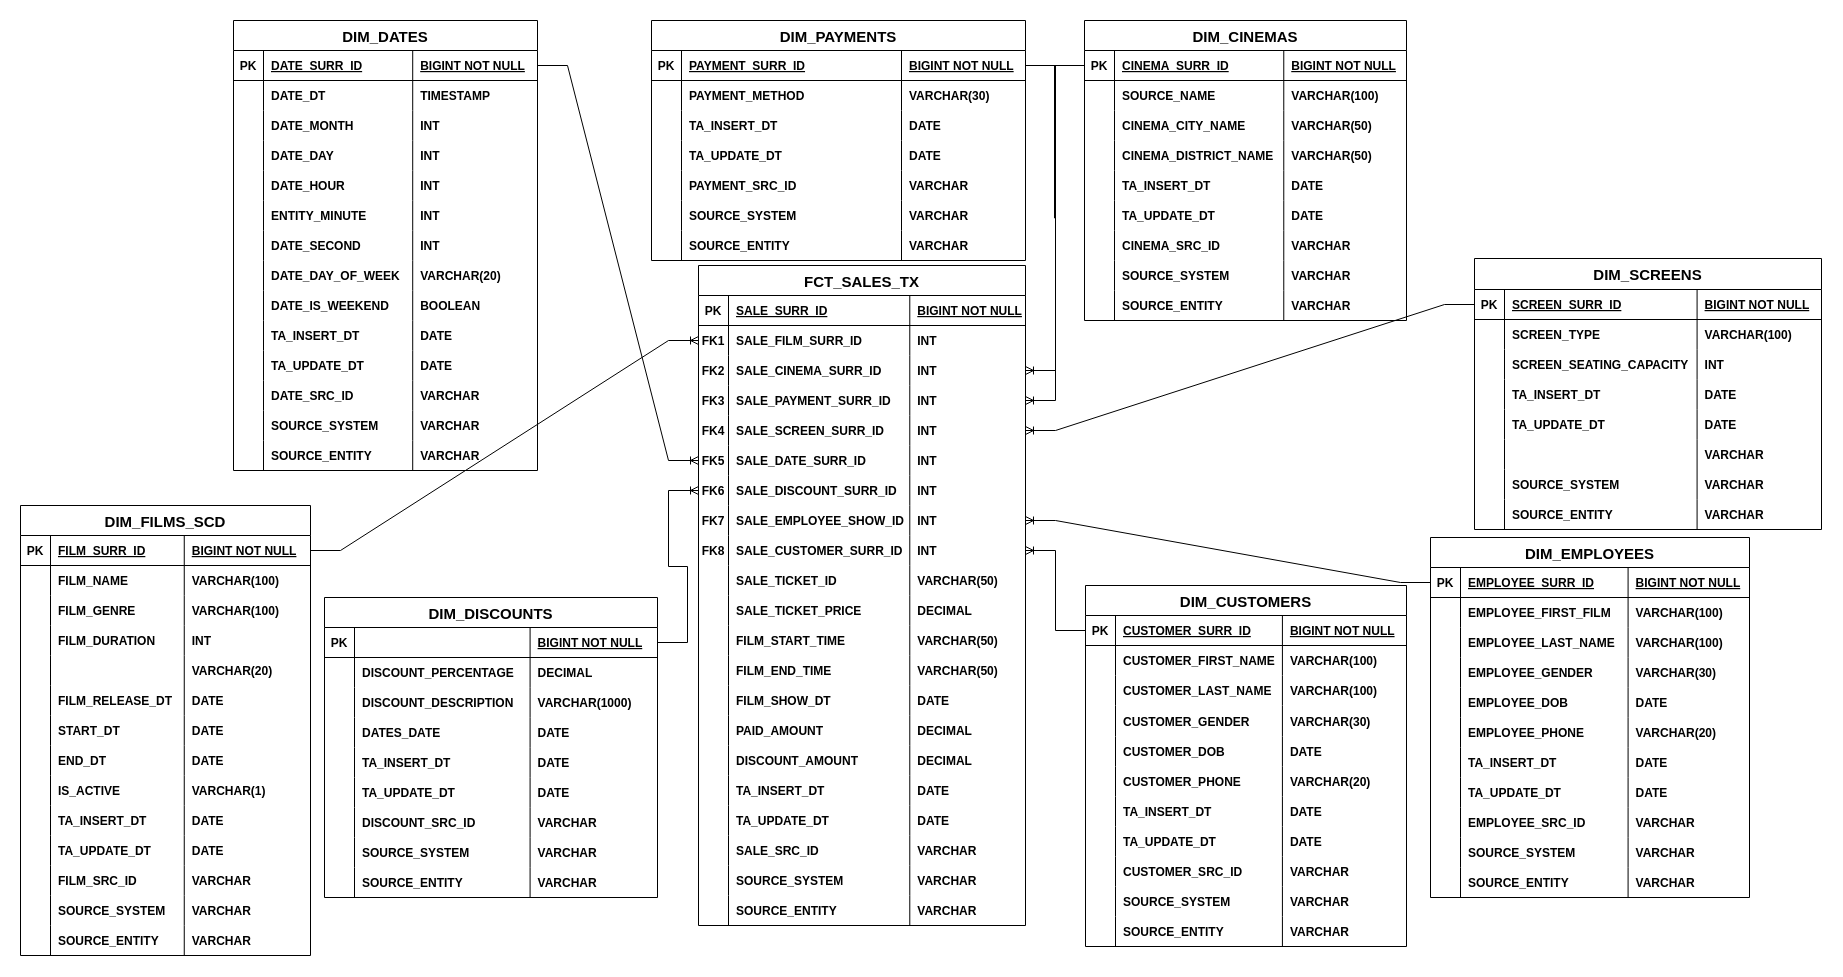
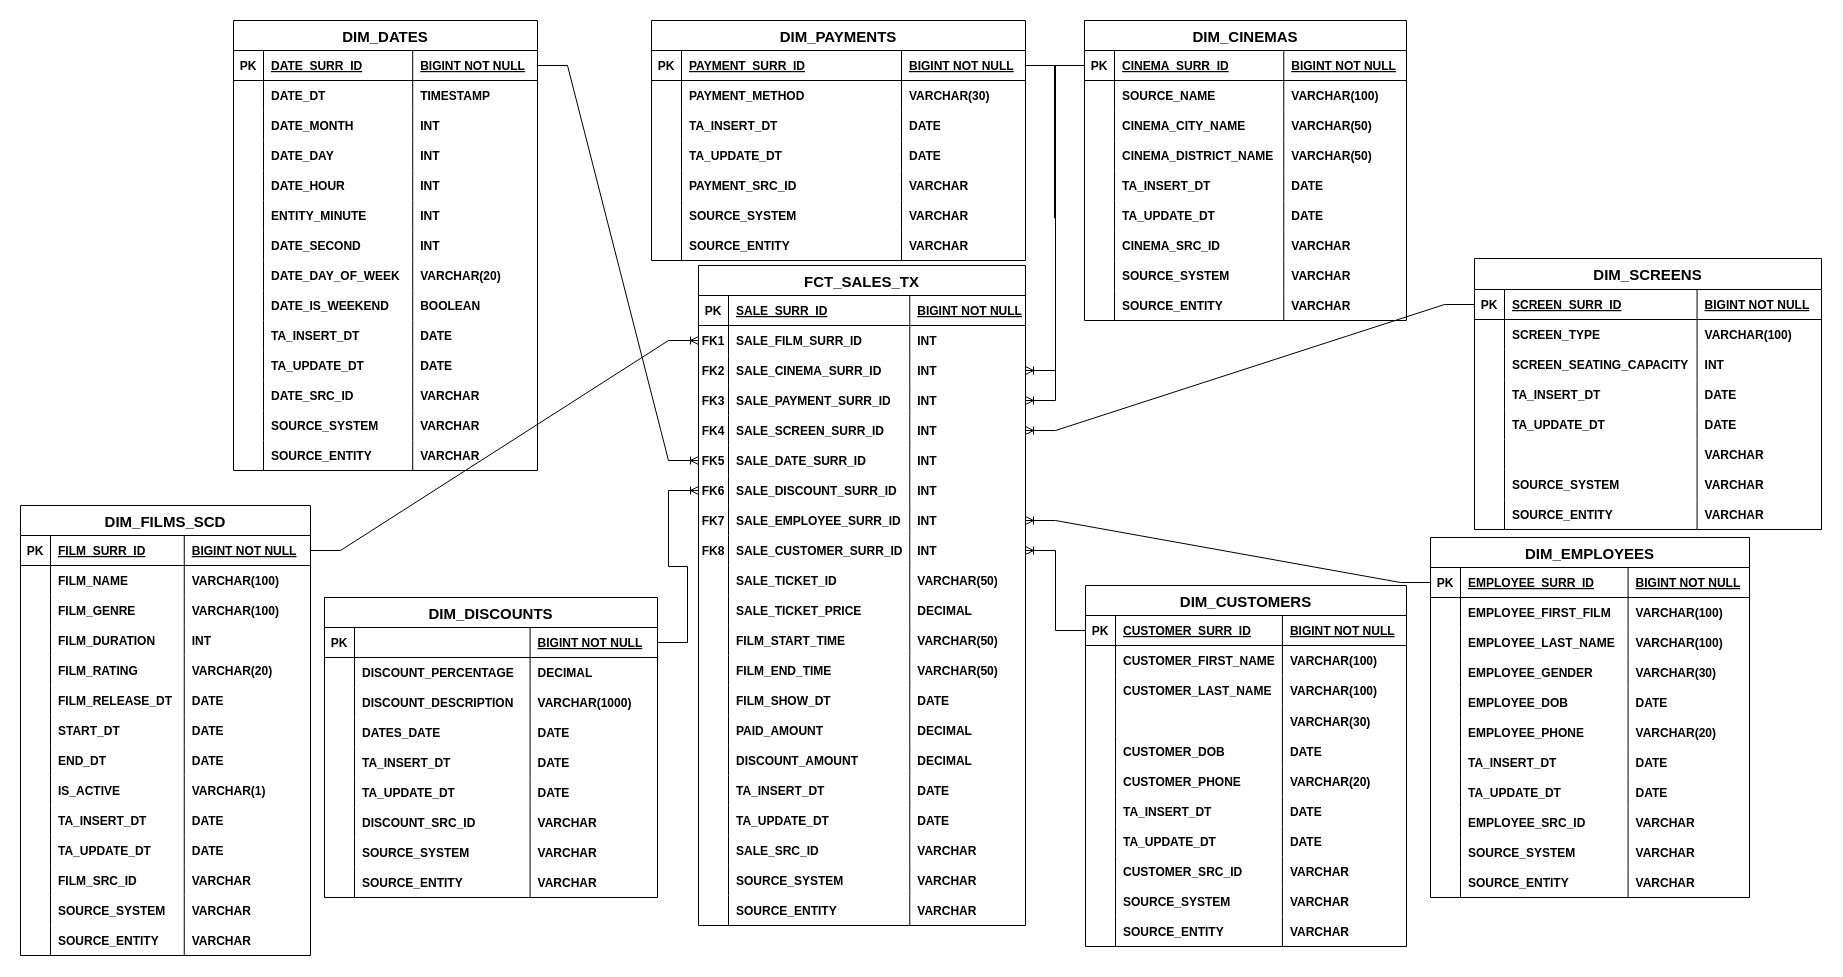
node "SALE_EMPLOYEE_SHOW_ID": label "SALE_EMPLOYEE_SHOW_ID" -> "SALE_EMPLOYEE_SURR_ID"
node "FILM_RATING": added
node "CUSTOMER_GENDER": removed
